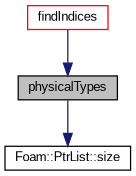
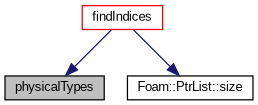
edge "physicalTypes" -> "Foam::PtrList::size": now "findIndices" -> "Foam::PtrList::size"
